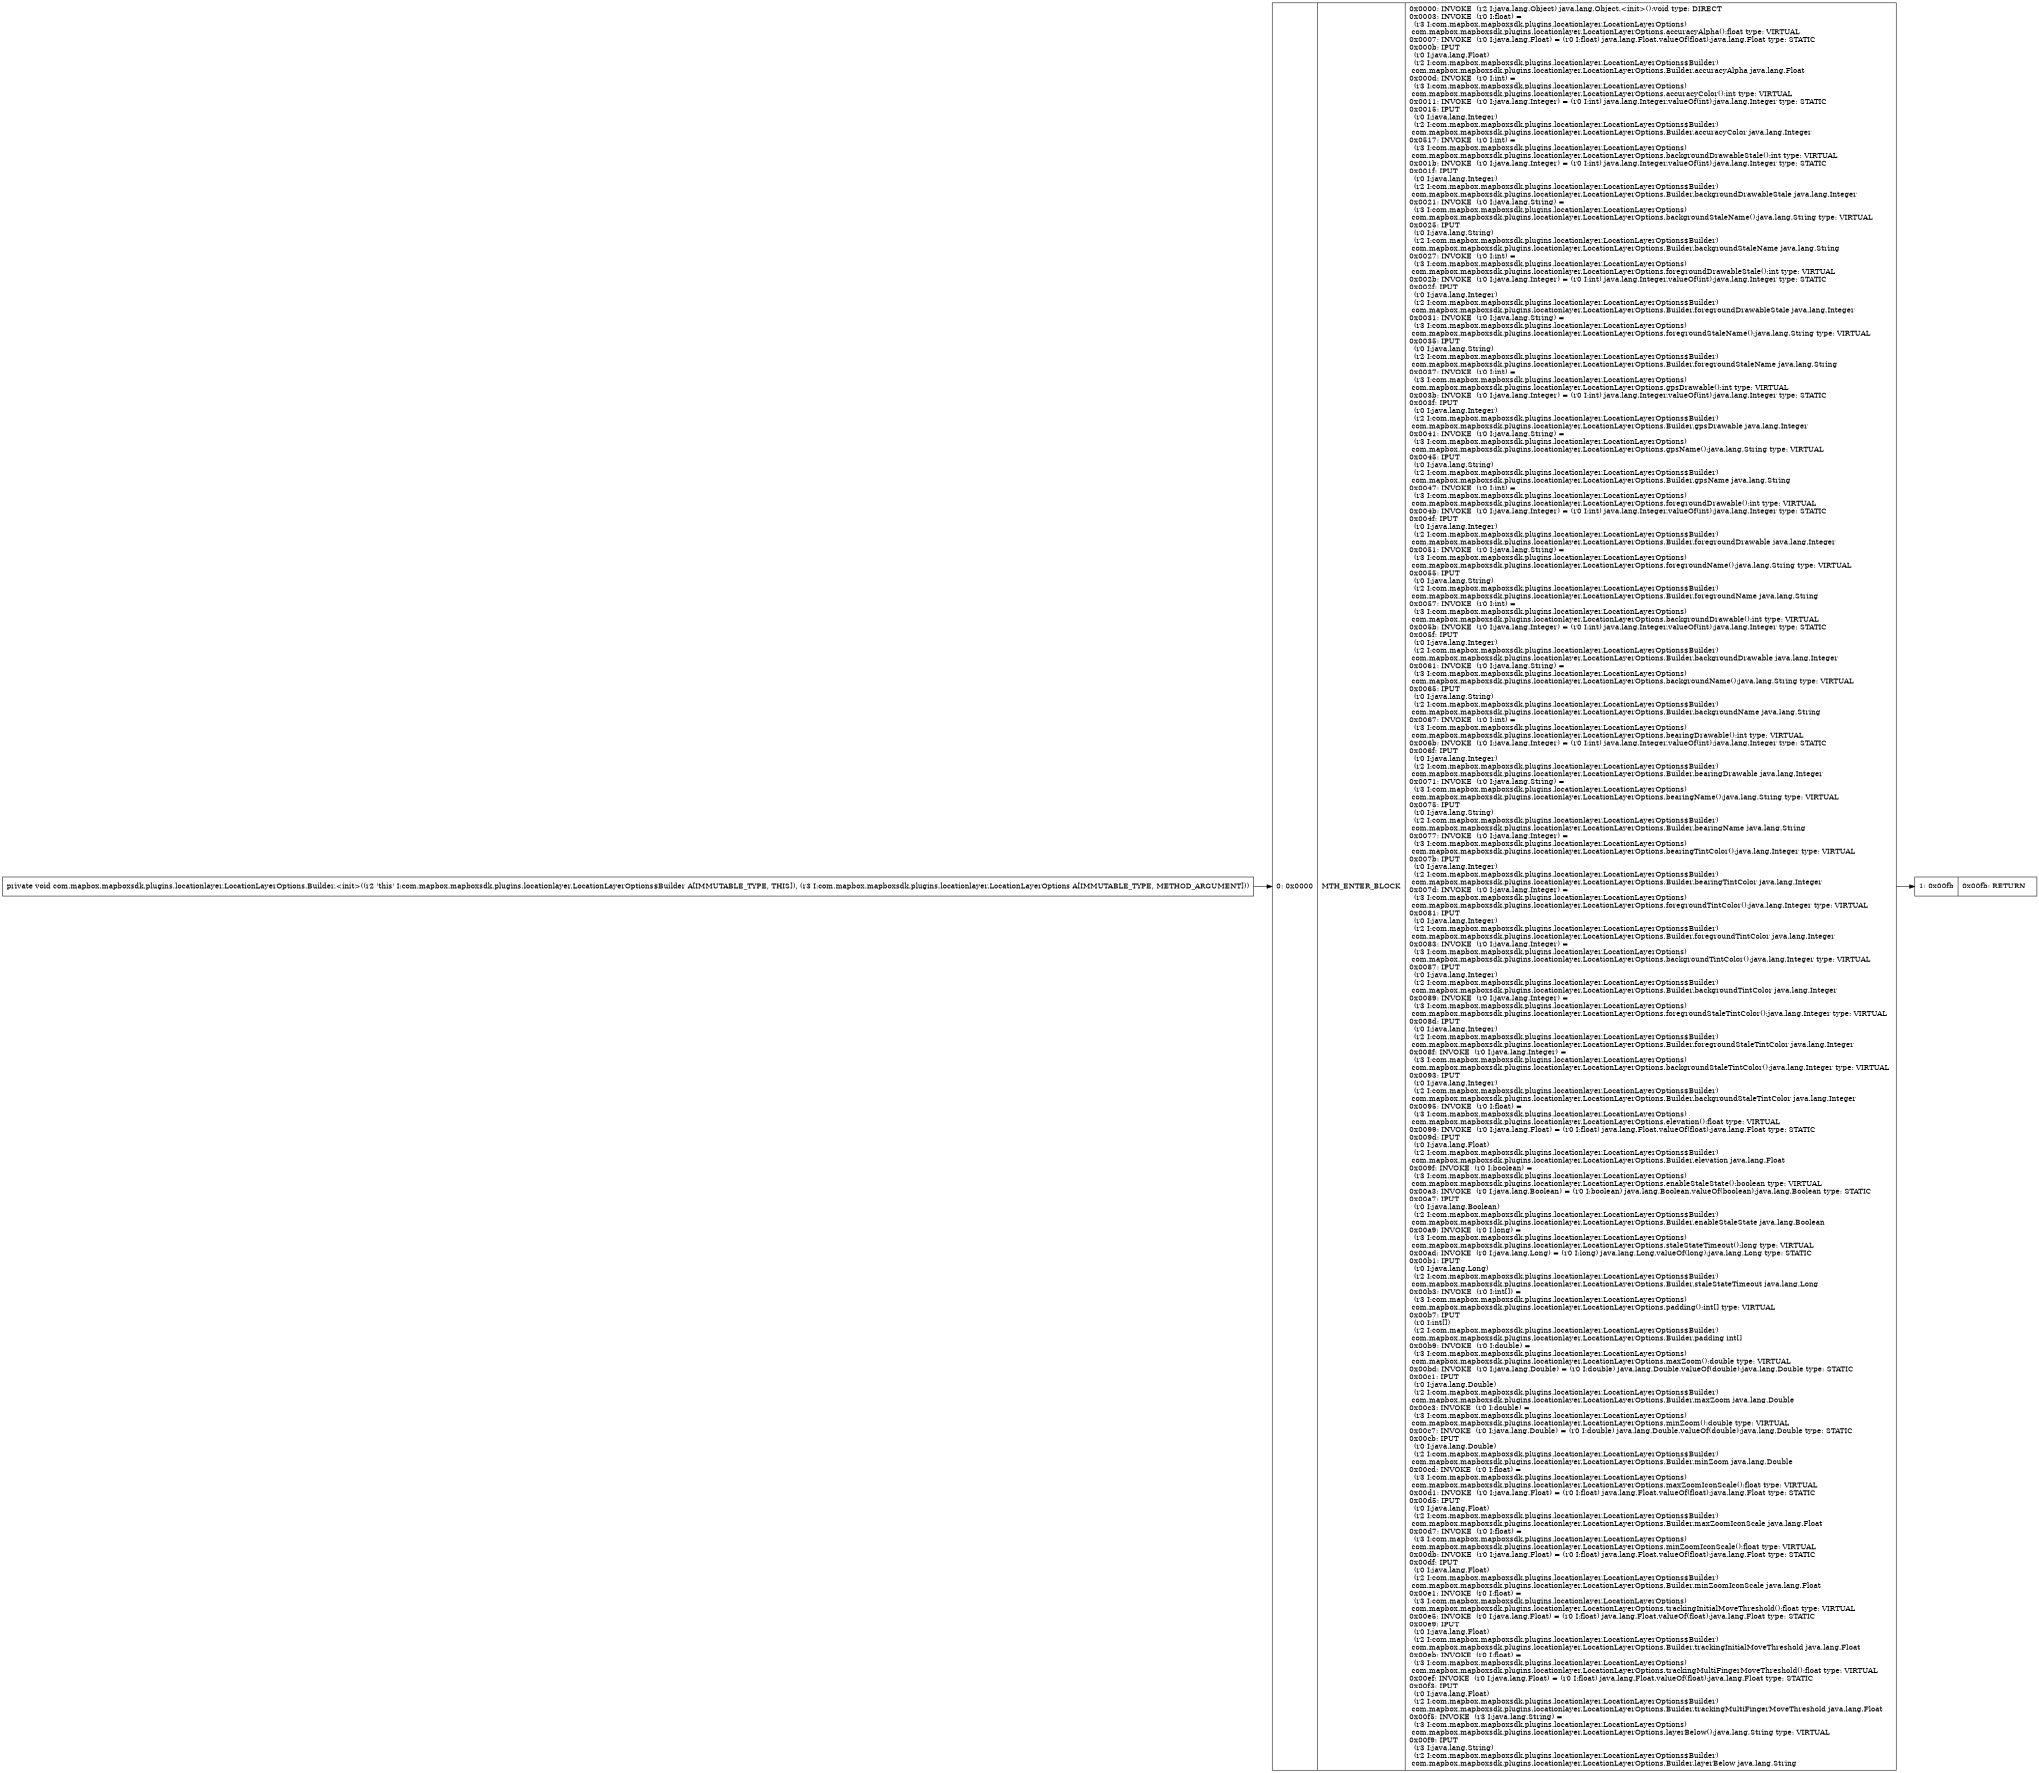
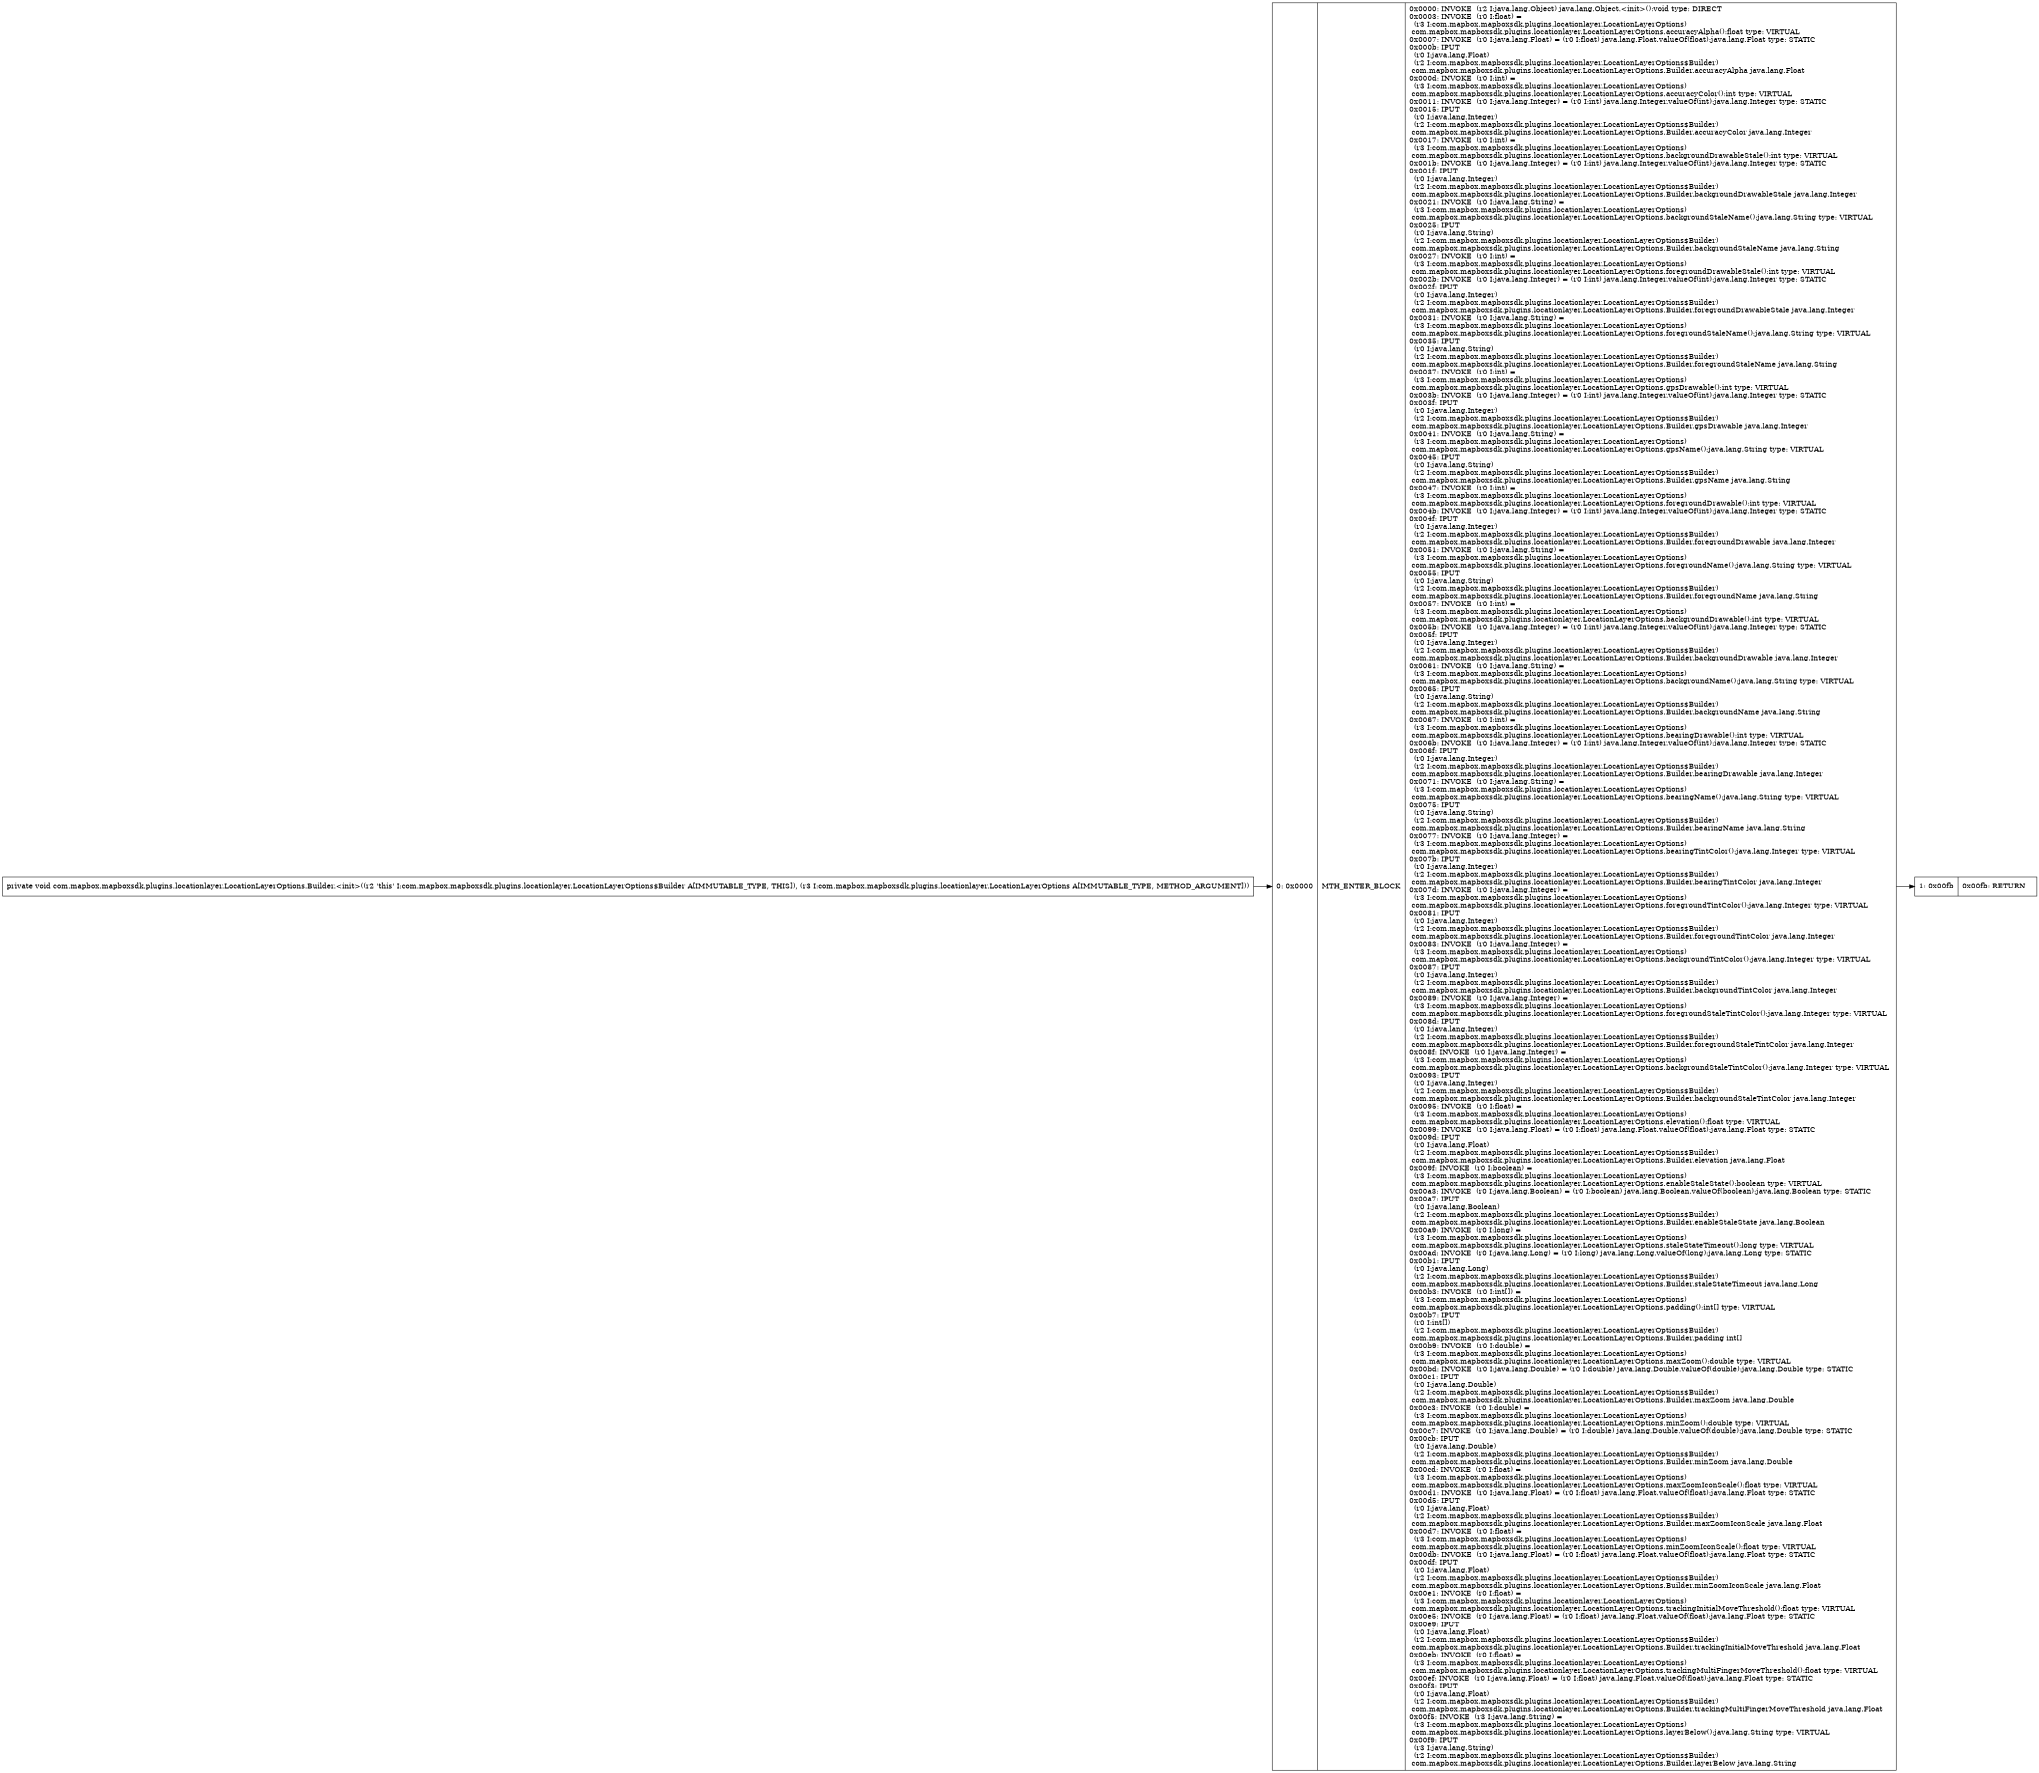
node "0: 0x0000": text "0x0517: INVOKE  (r0 I:int) =" -> "0x0017: INVOKE  (r0 I:int) ="
